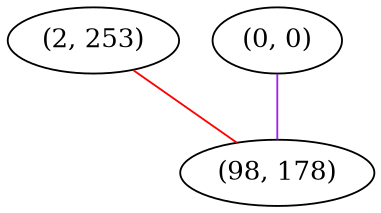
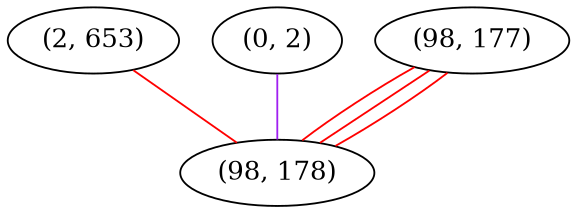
node "(2, 253)": label "(2, 253)" -> "(2, 653)"
node "(0, 0)": label "(0, 0)" -> "(0, 2)"
node "(98, 177)": added
